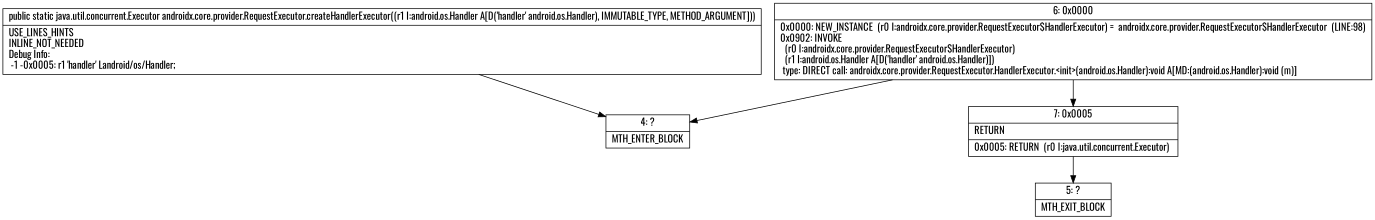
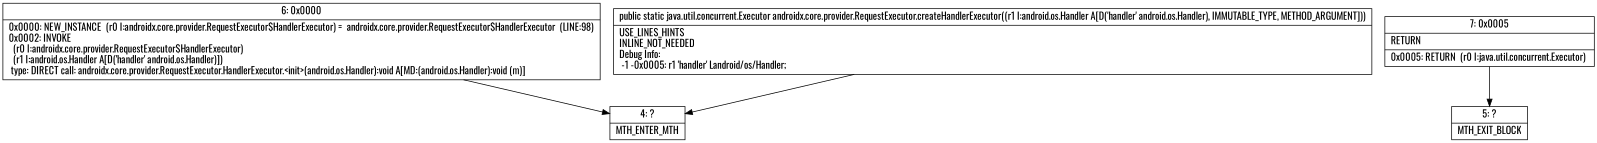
node "6: 0x0000": text "0x0902: INVOKE" -> "0x0002: INVOKE"
edge "6: 0x0000" -> "7: 0x0005": removed
node "4: ?": text "MTH_ENTER_BLOCK" -> "MTH_ENTER_MTH"
